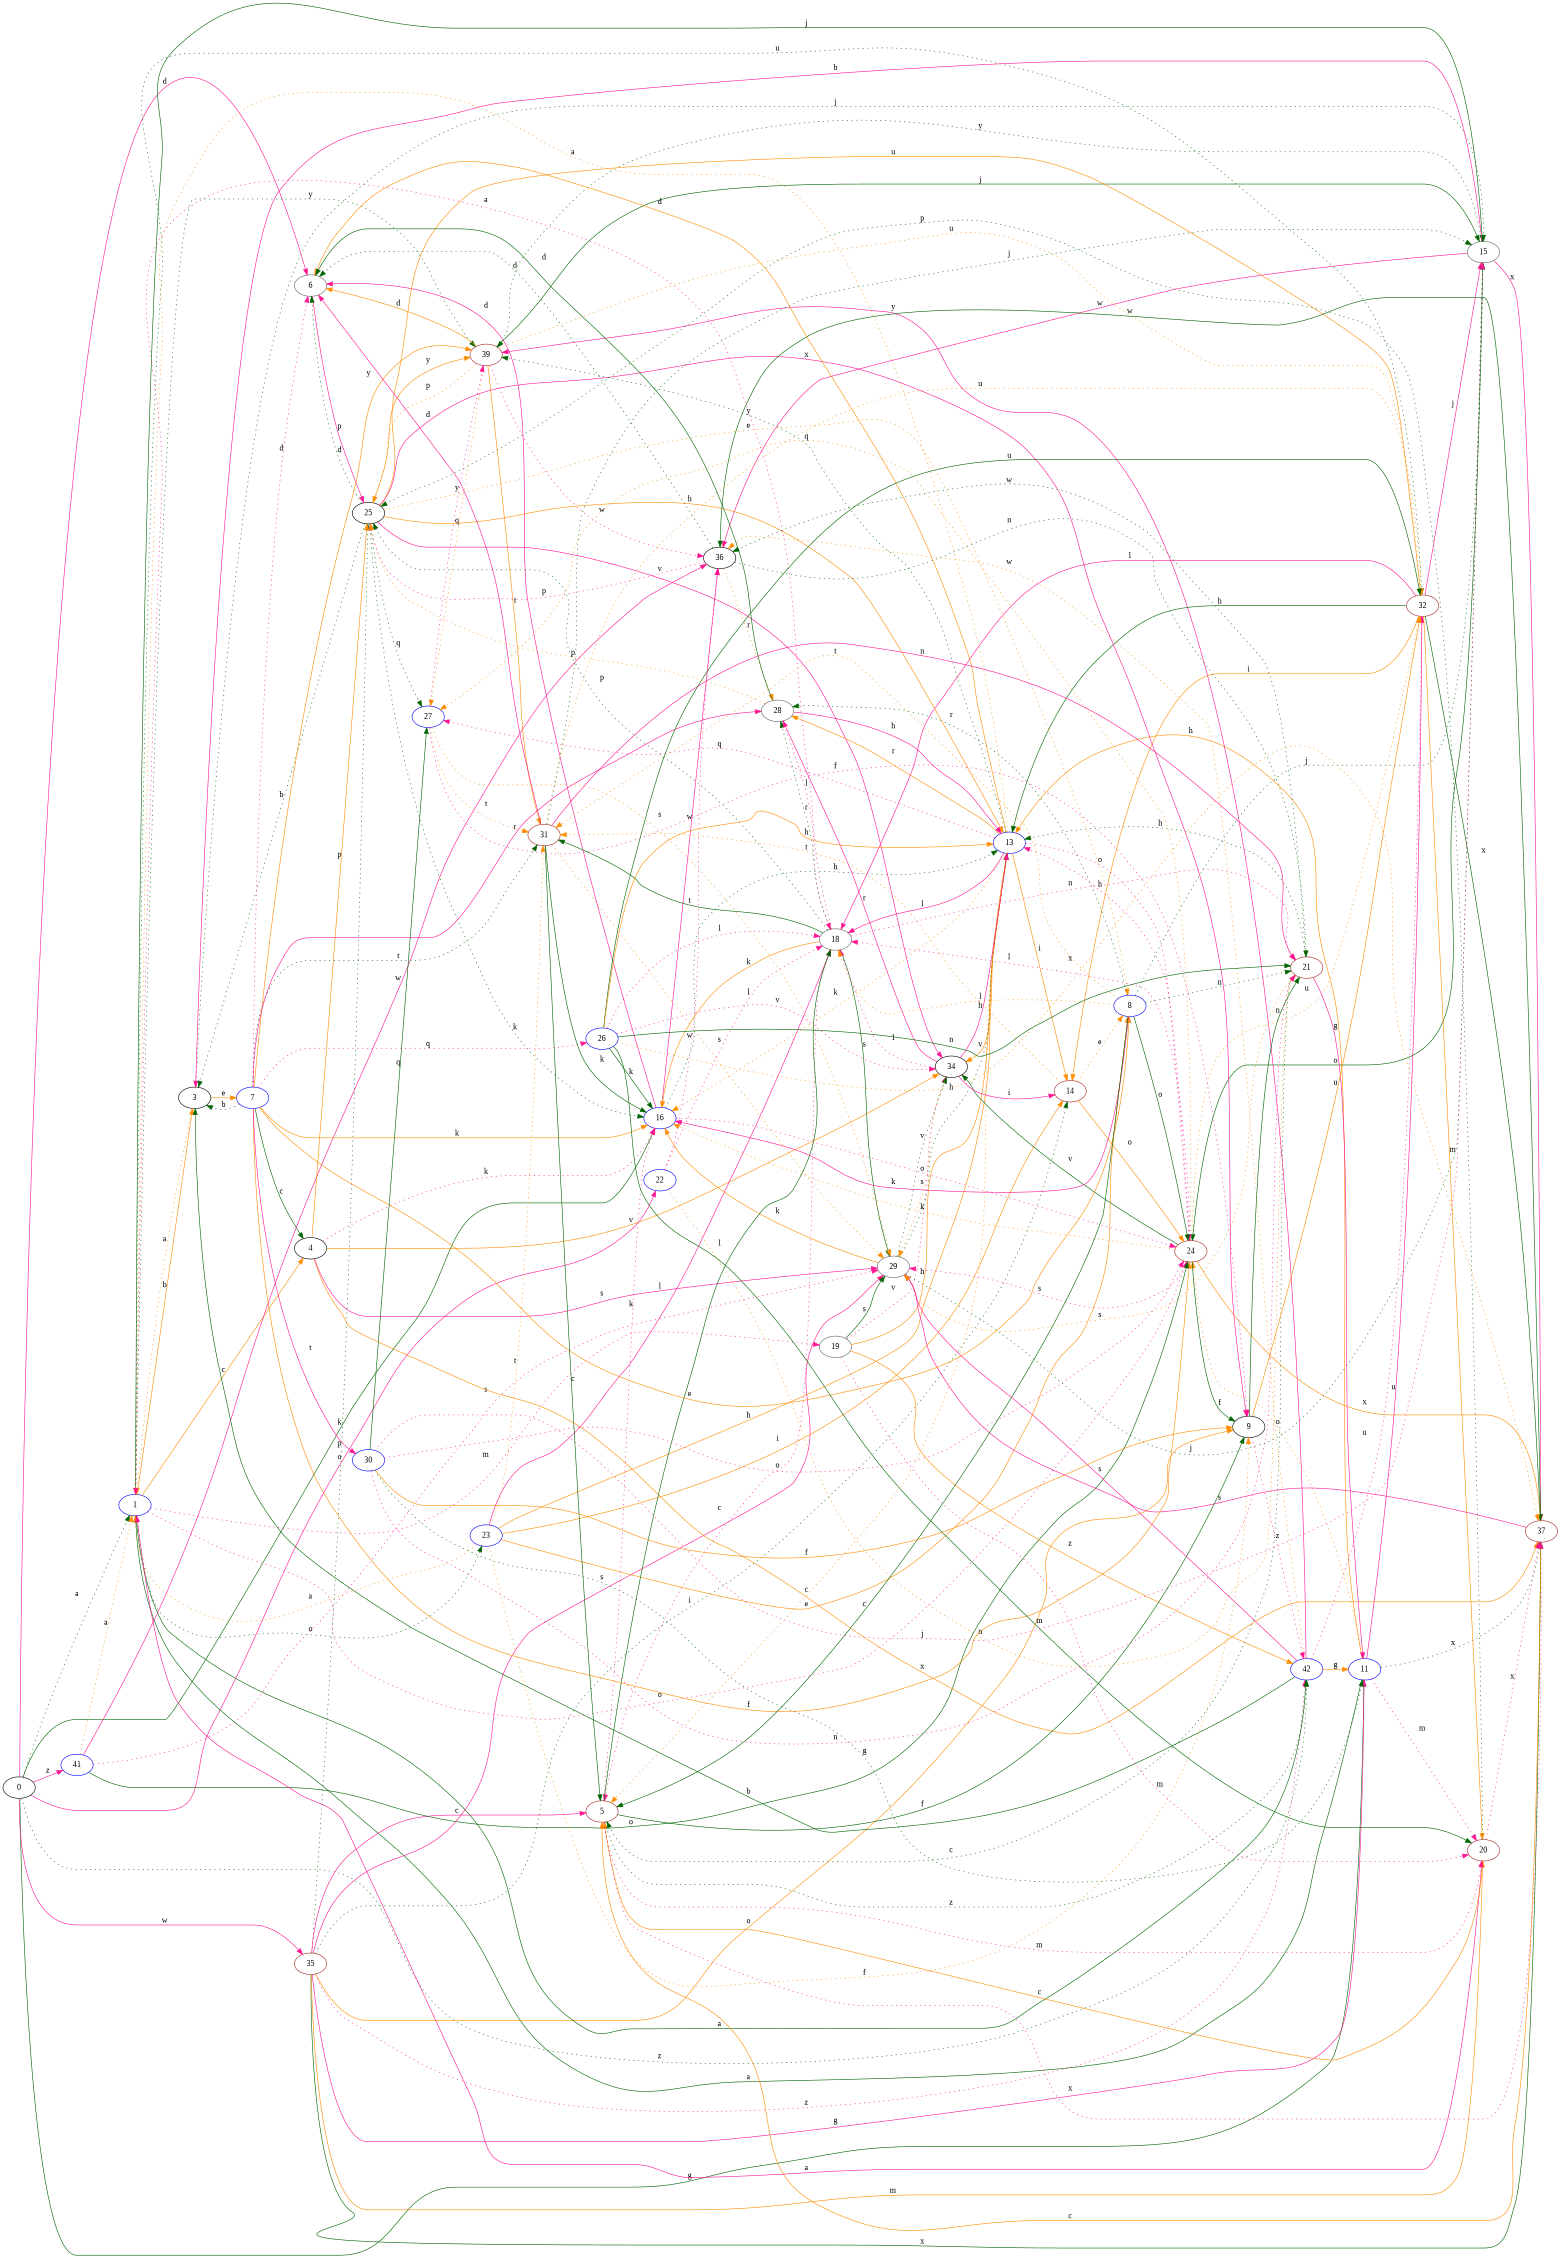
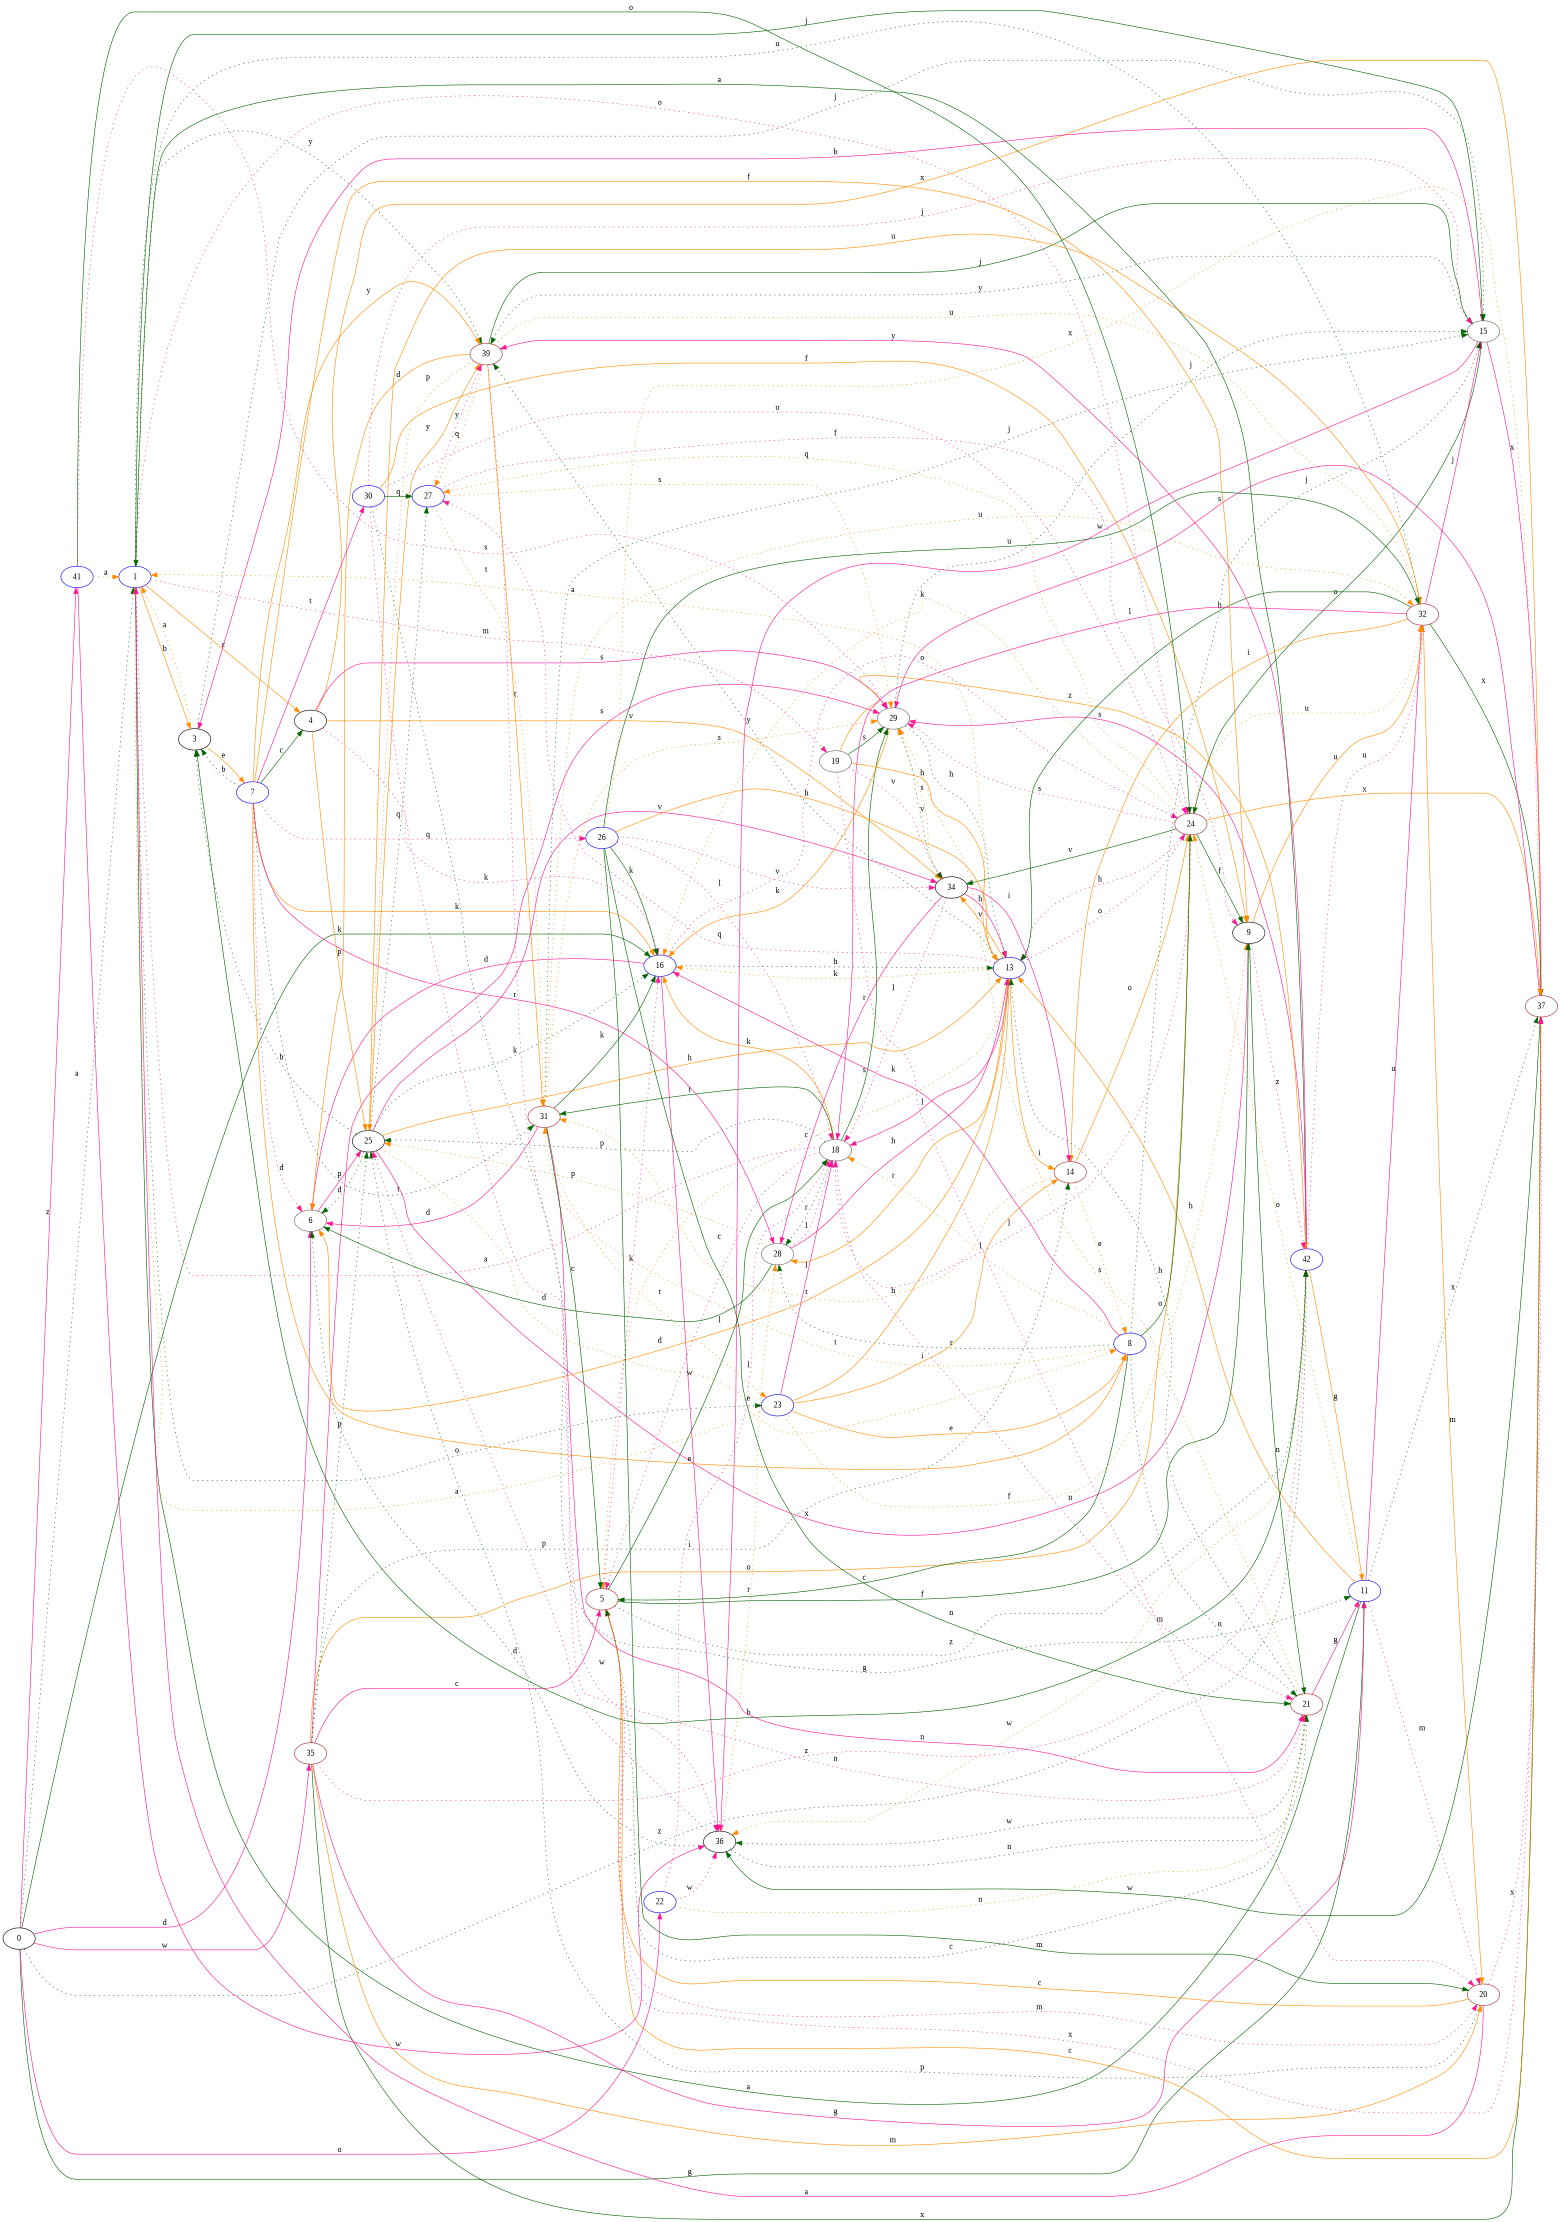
edge "23" -> "31": reversed
